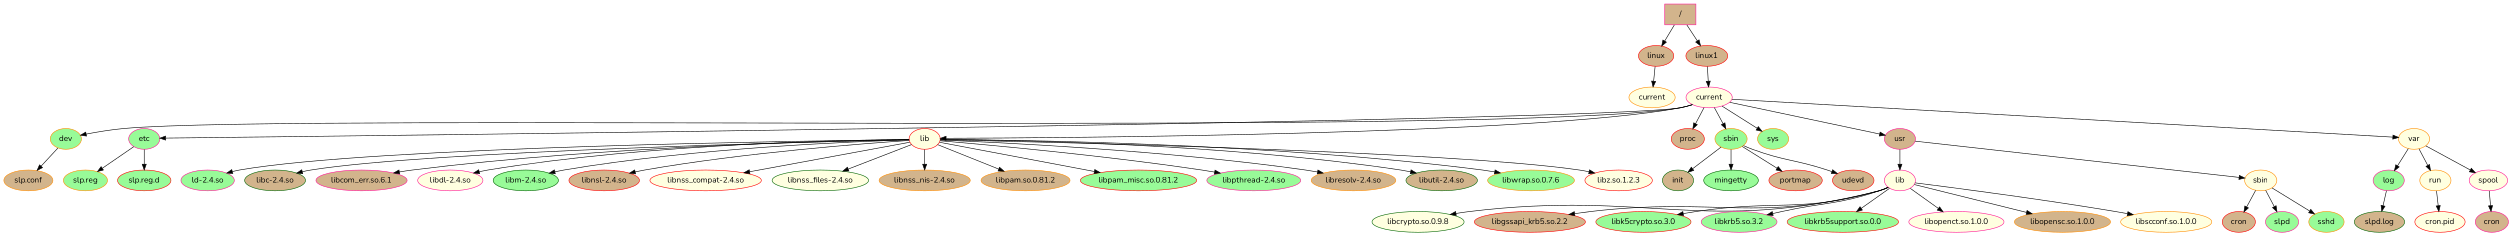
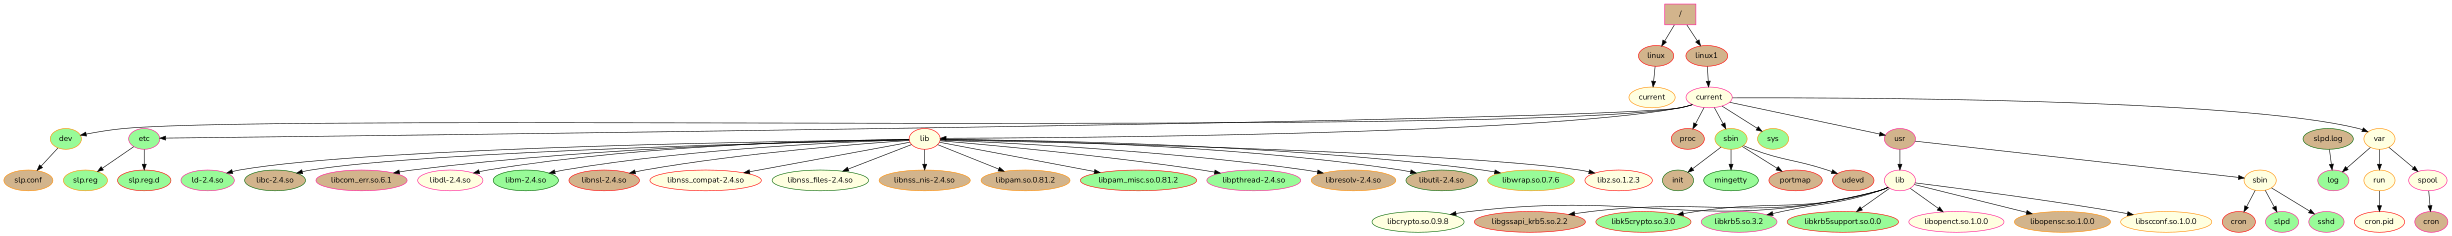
edge "log" -> "slpd.log": reversed
node "sshd": color darkorange -> deeppink
